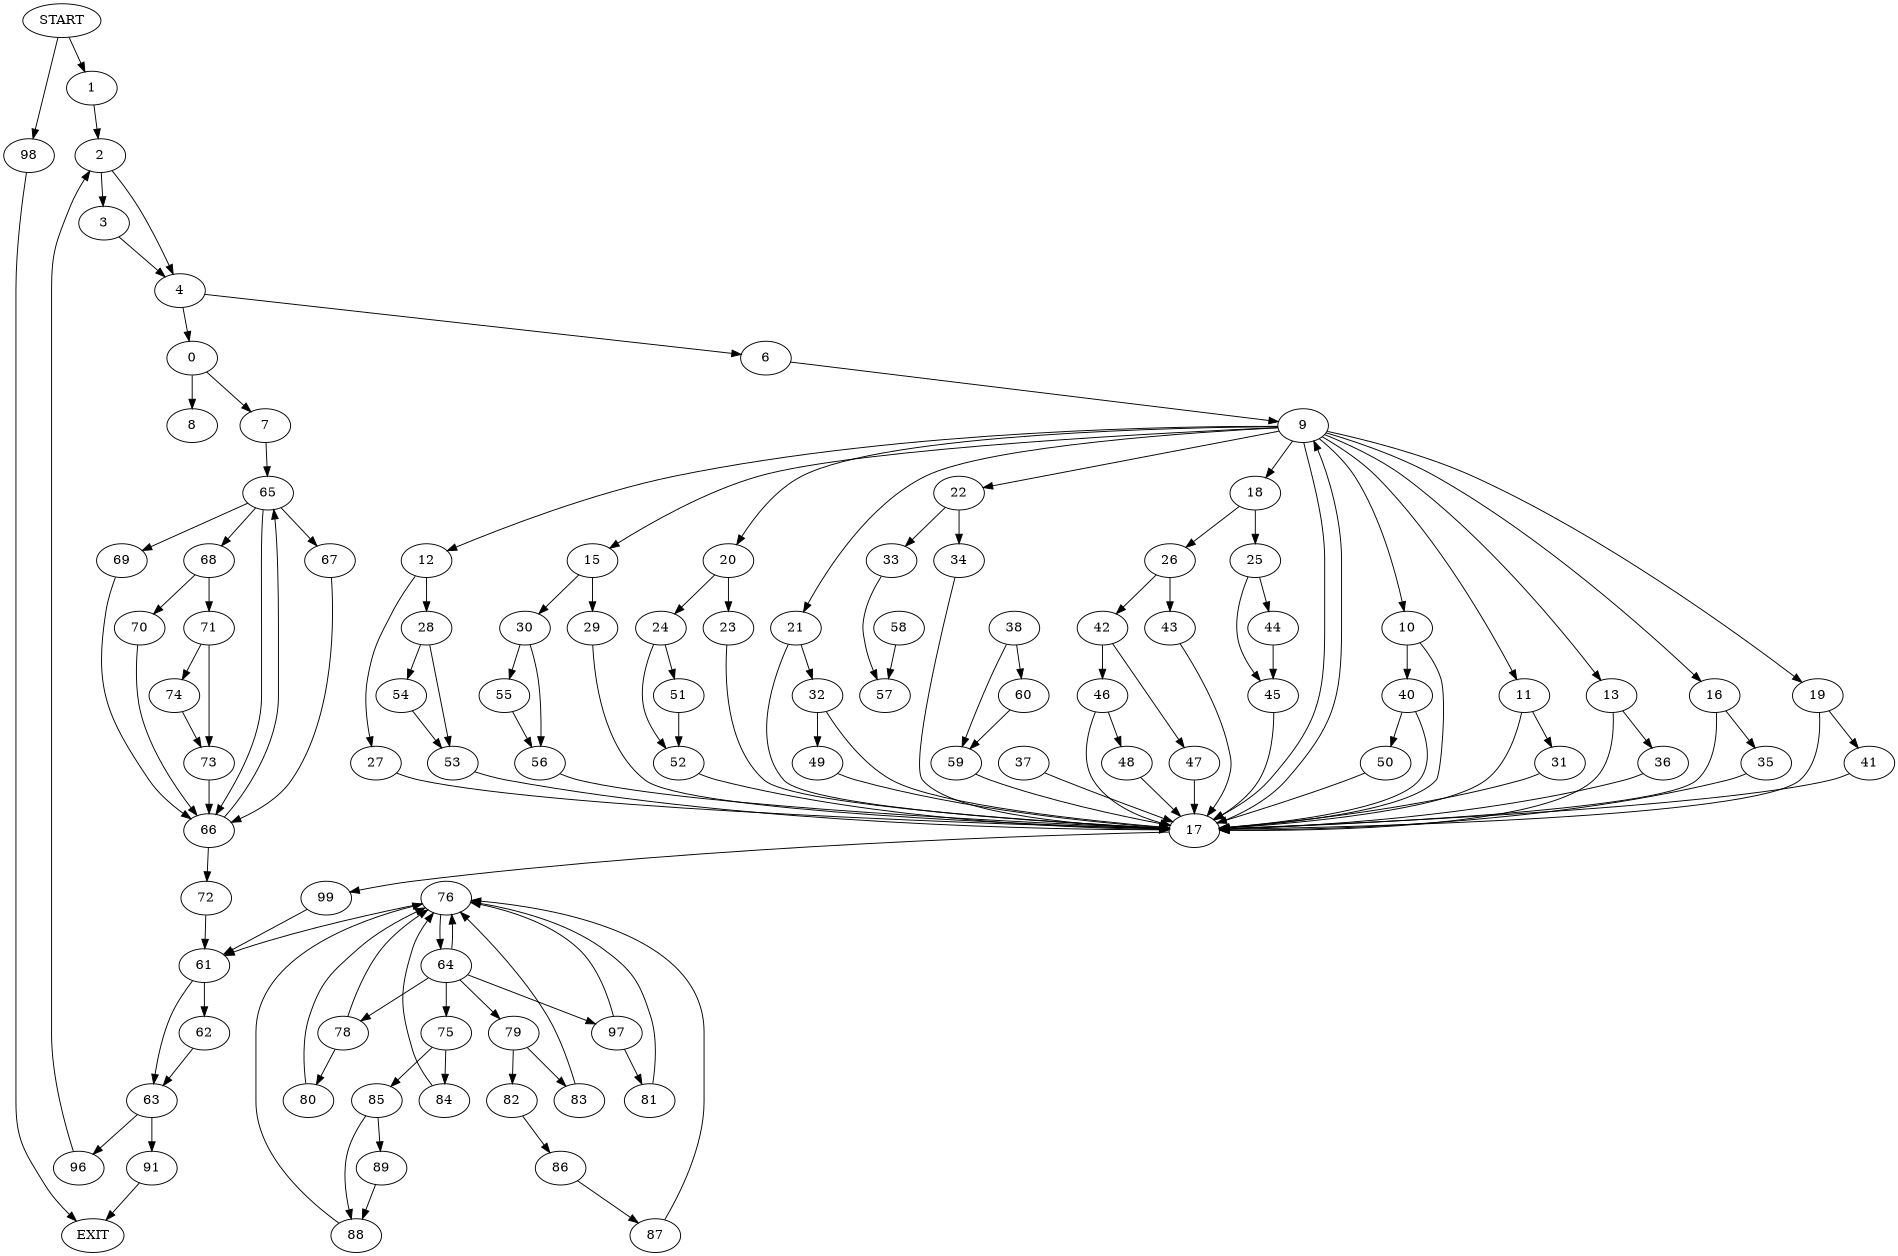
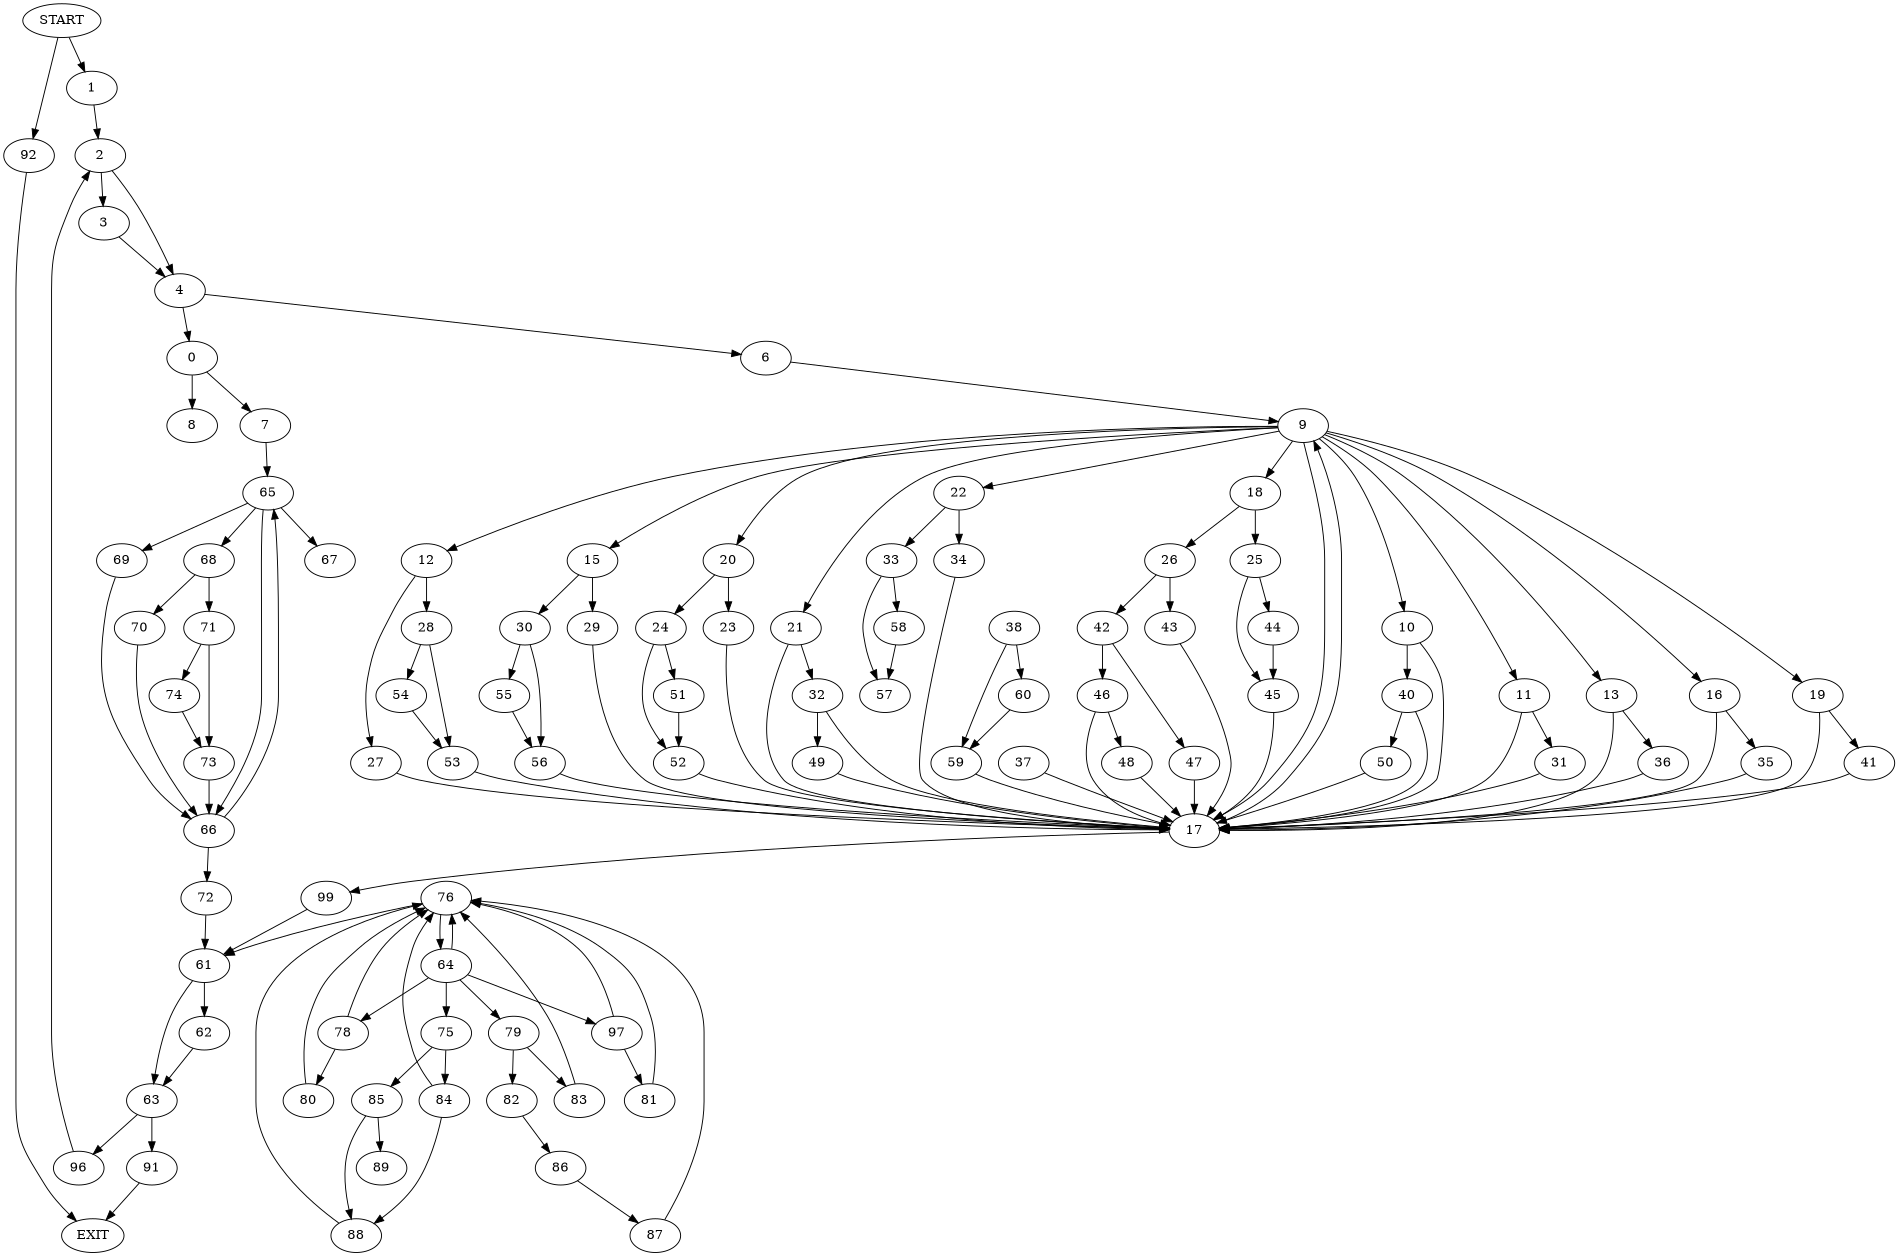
node "98": label "98" -> "92"
edge "33" -> "58": added
edge "67" -> "66": removed
edge "89" -> "88": now "84" -> "88"
